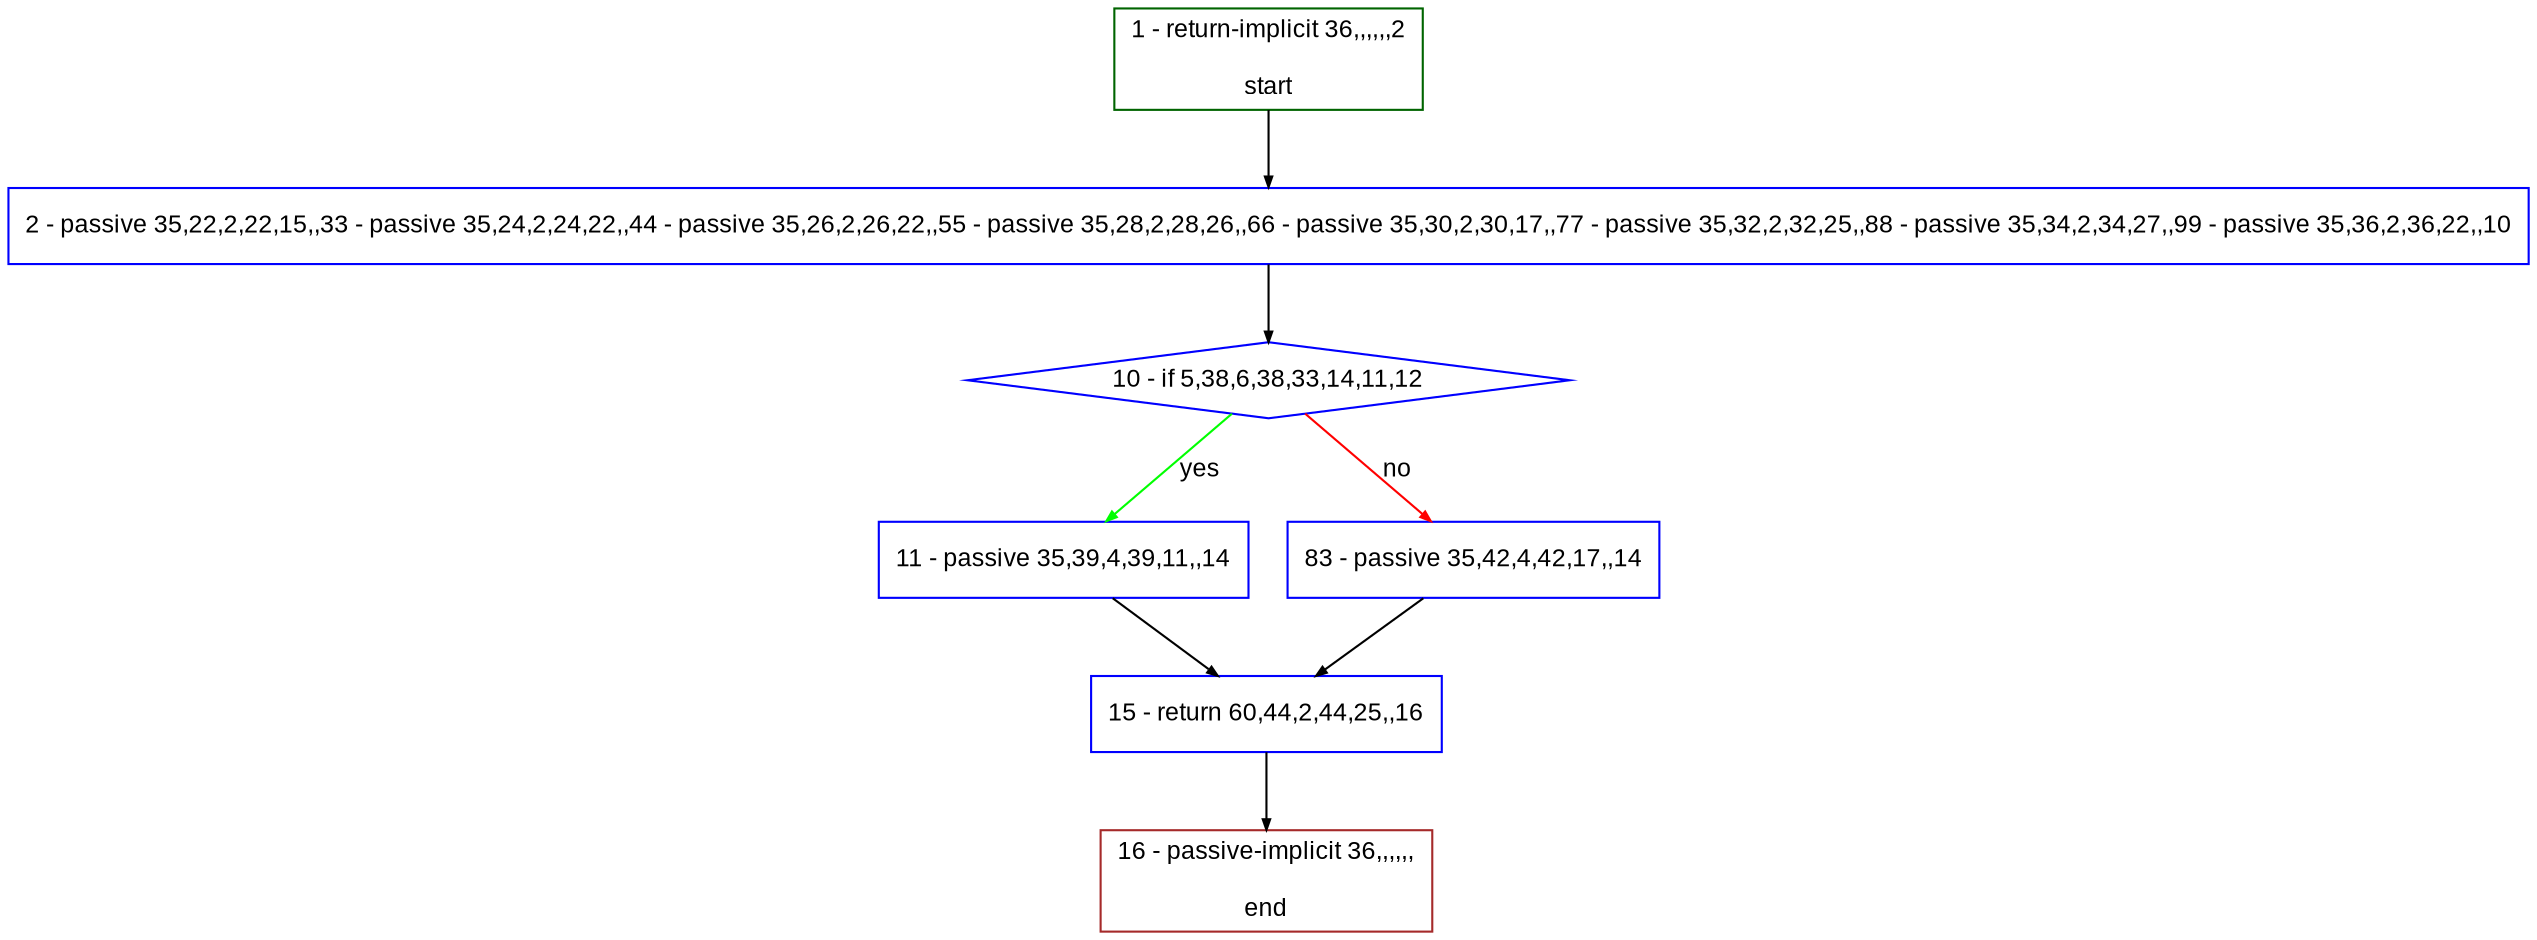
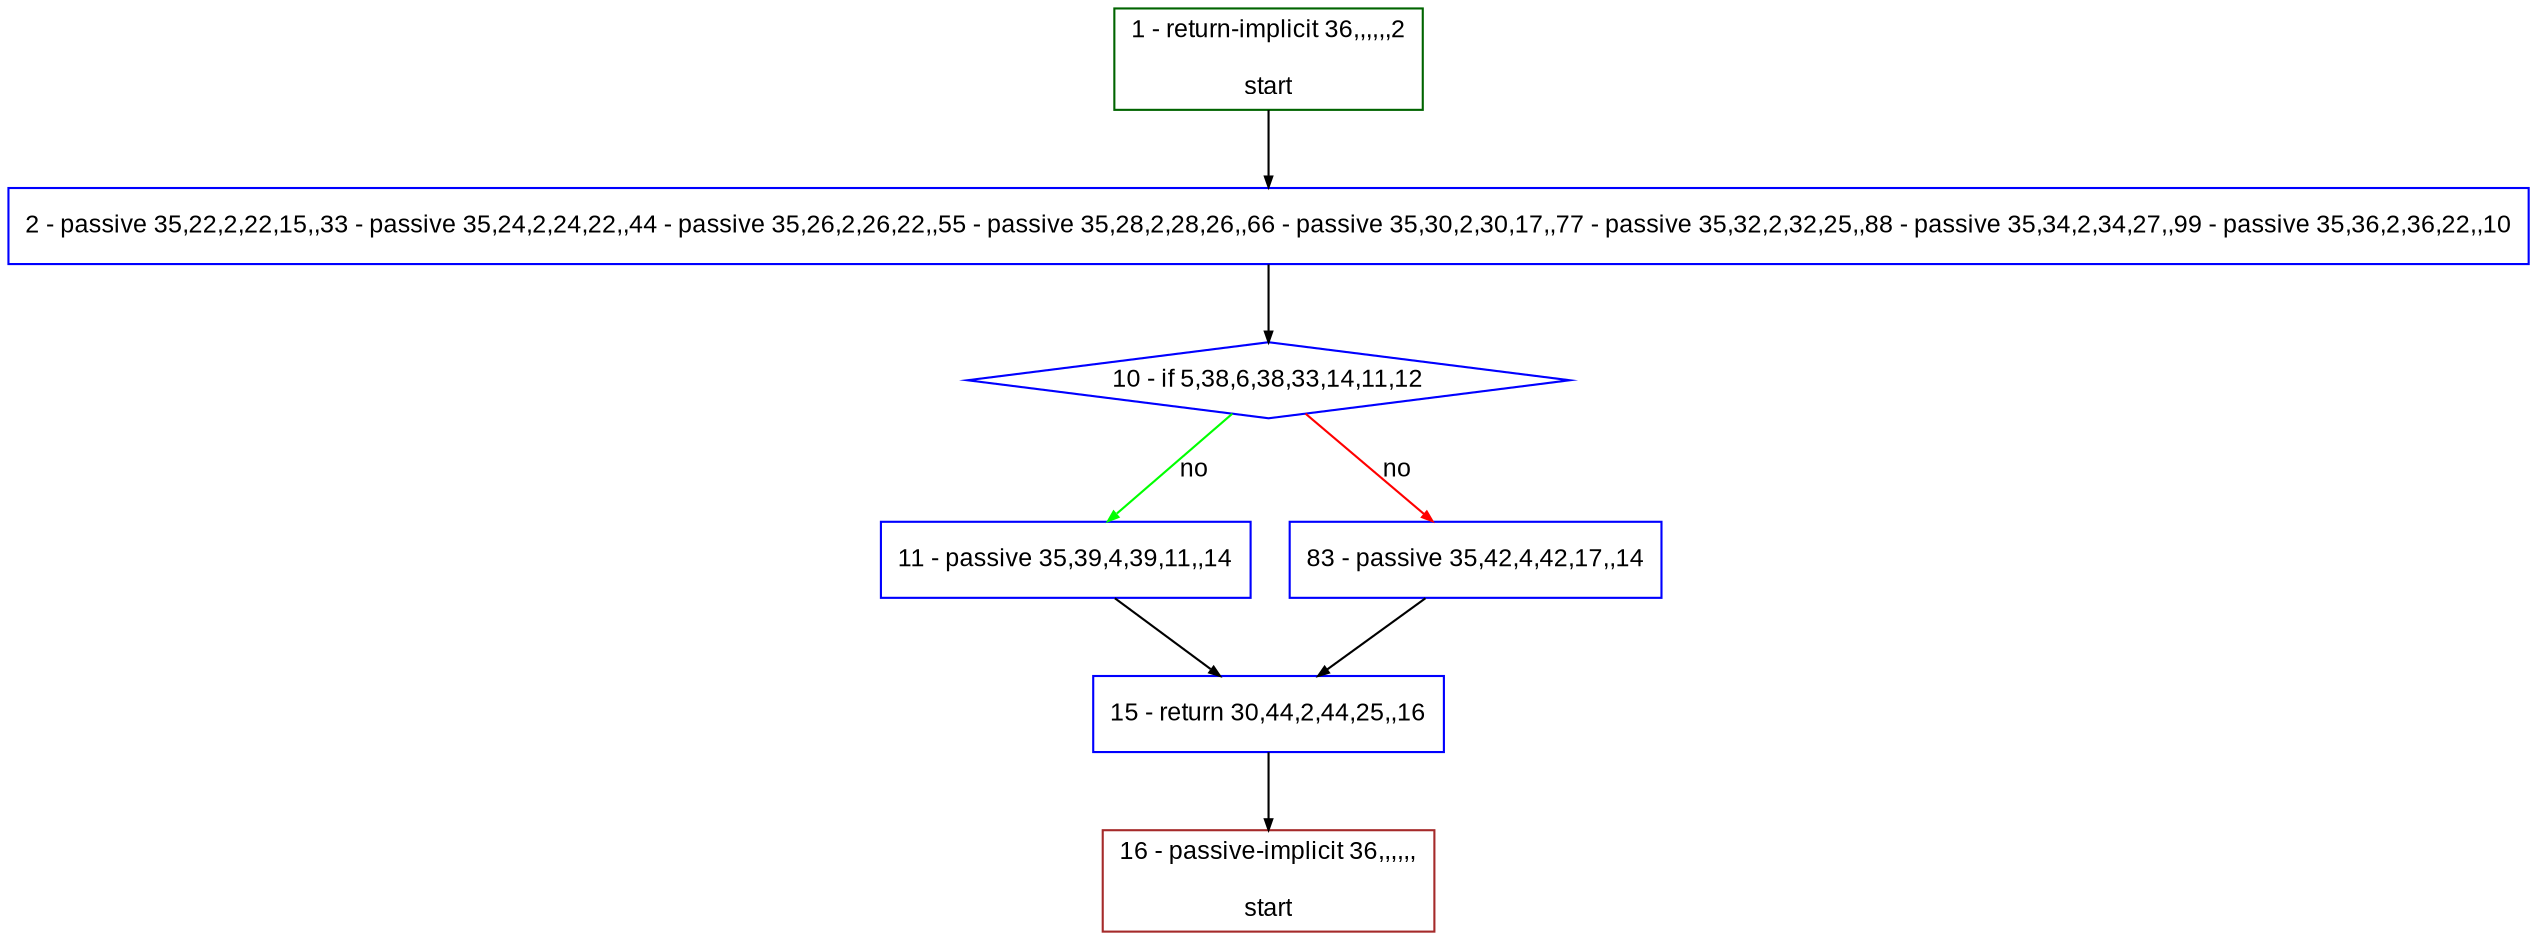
edge "10 - if 5,38,6,38,33,14,11,12" -> "11 - passive 35,39,4,39,11,,14": label "yes" -> "no"
node "15 - return 60,44,2,44,25,,16": label "15 - return 60,44,2,44,25,,16" -> "15 - return 30,44,2,44,25,,16"
node "16 - passive-implicit 36,,,,,, end": label "16 - passive-implicit 36,,,,,, end" -> "16 - passive-implicit 36,,,,,, start"
